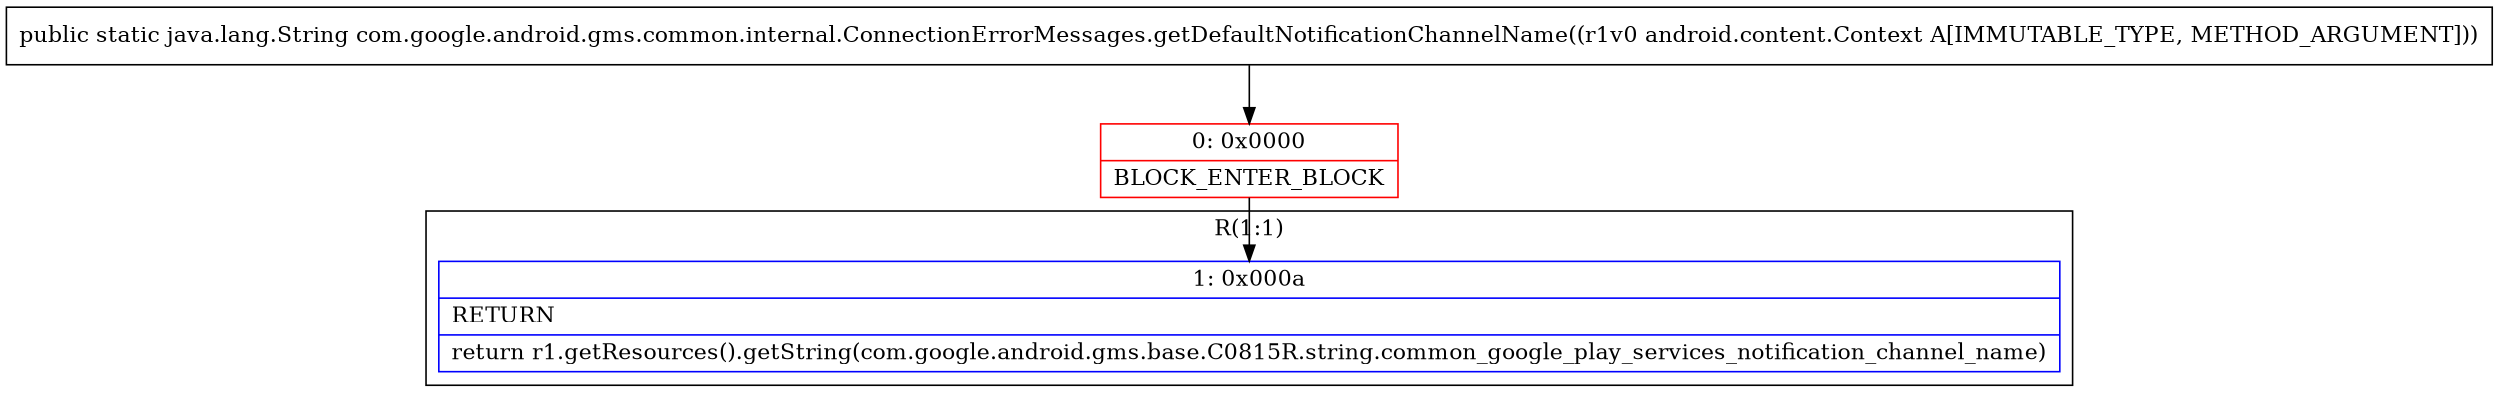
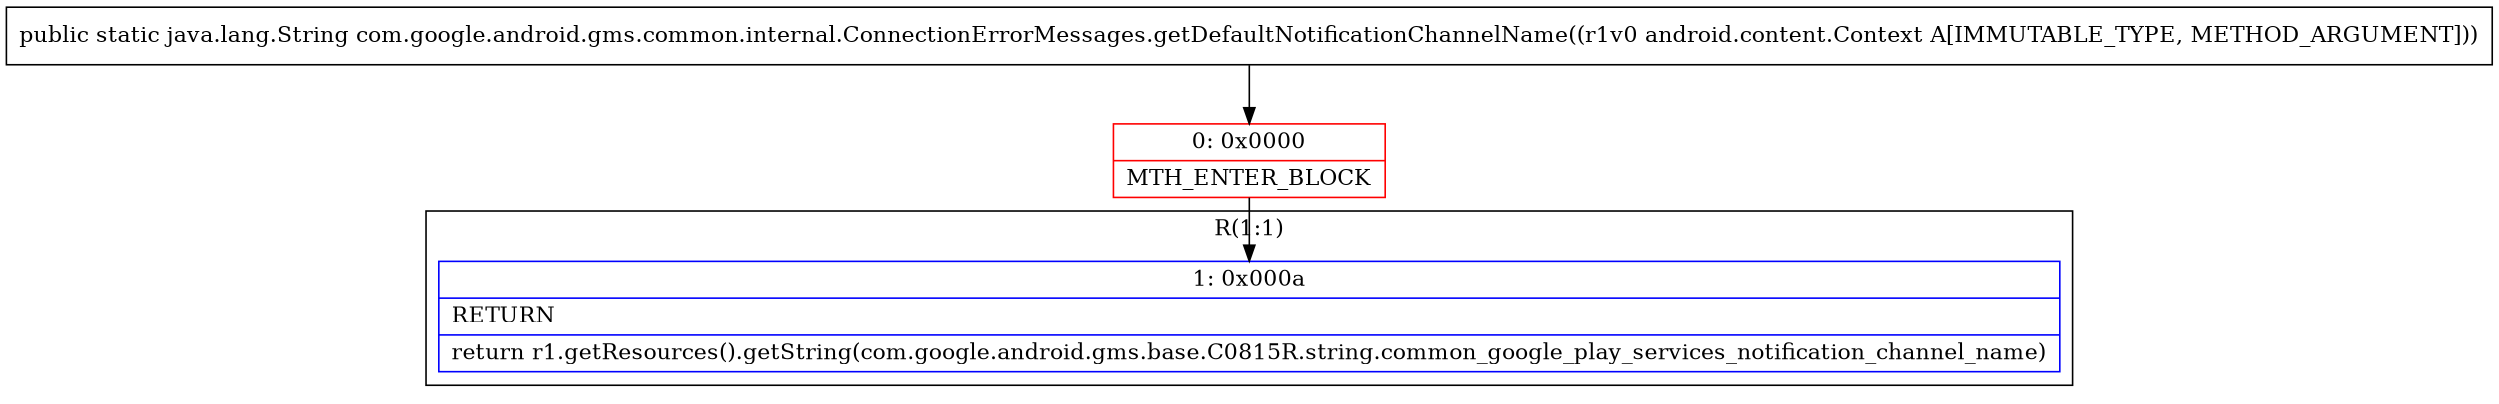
node "0: 0x0000": text "BLOCK_ENTER_BLOCK" -> "MTH_ENTER_BLOCK"
